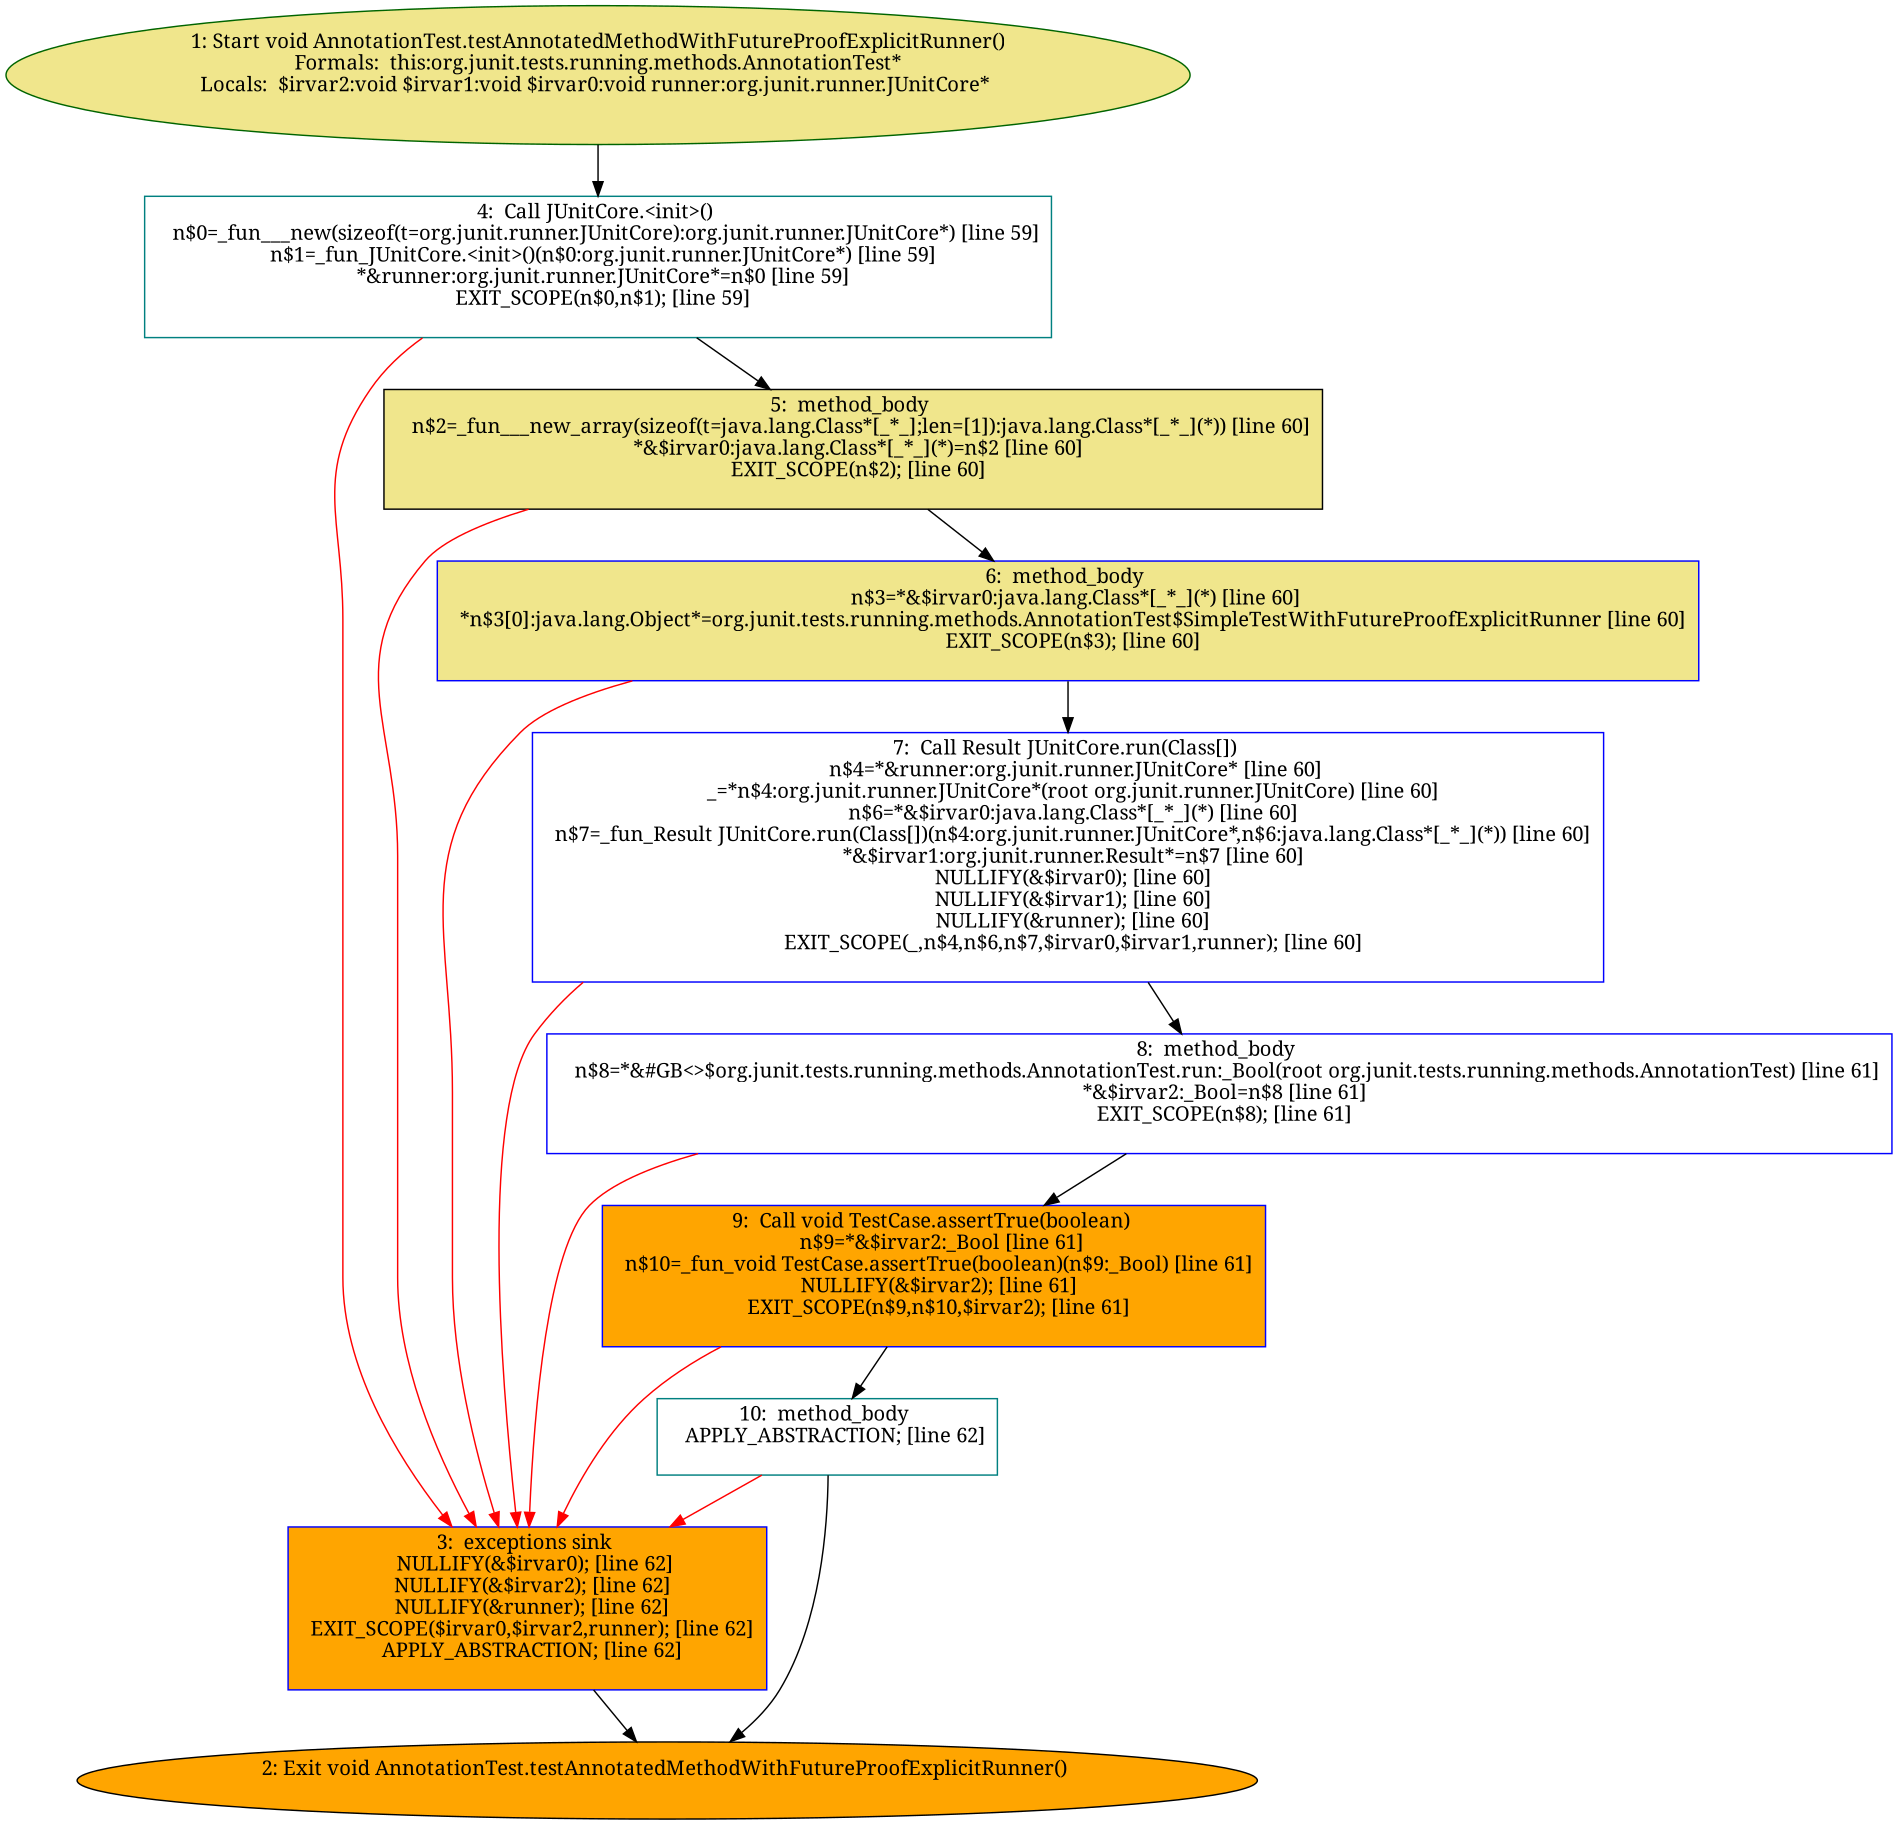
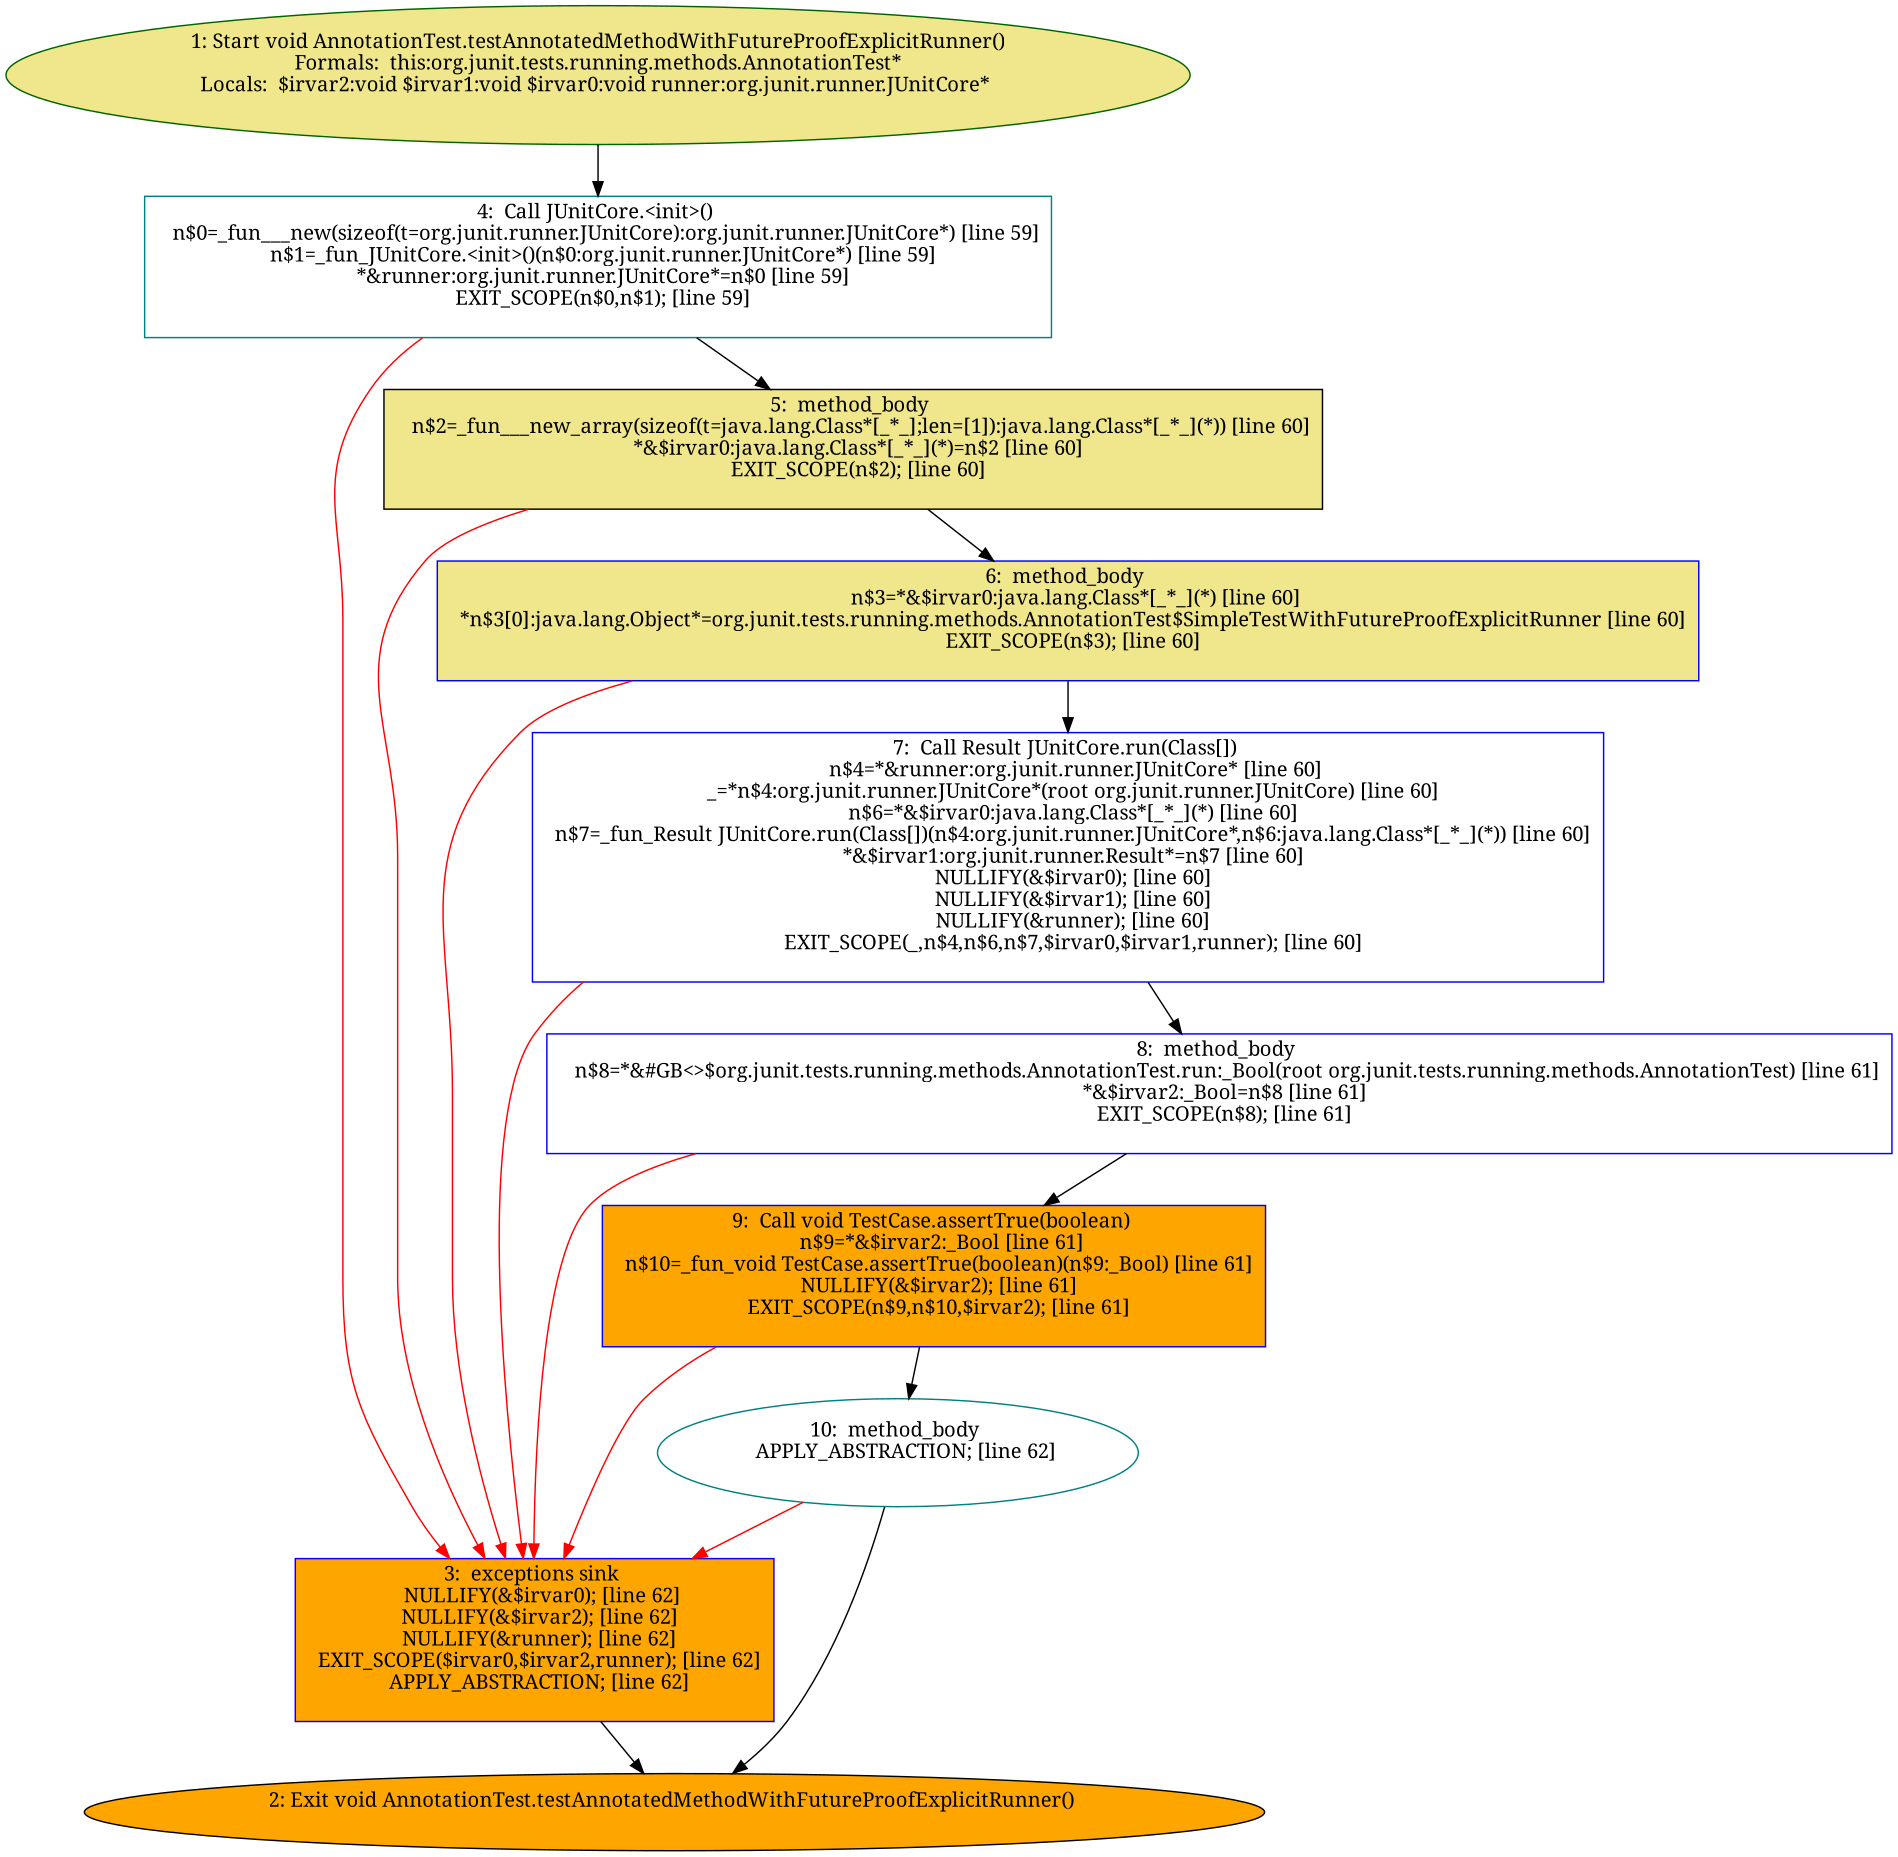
node "10:  method_body APPLY_ABSTRACTION; [line 62]": shape box -> ellipse
